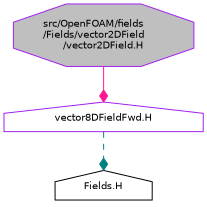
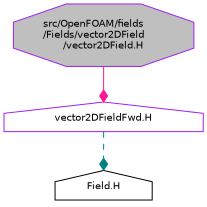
node "vector8DFieldFwd.H": label "vector8DFieldFwd.H" -> "vector2DFieldFwd.H"
node "Fields.H": label "Fields.H" -> "Field.H"
